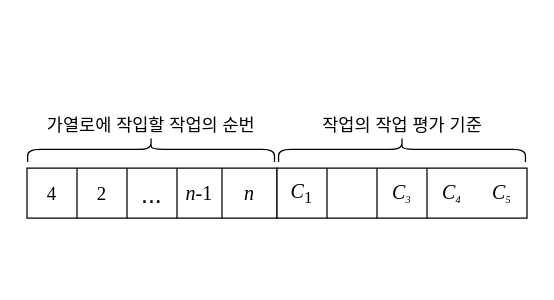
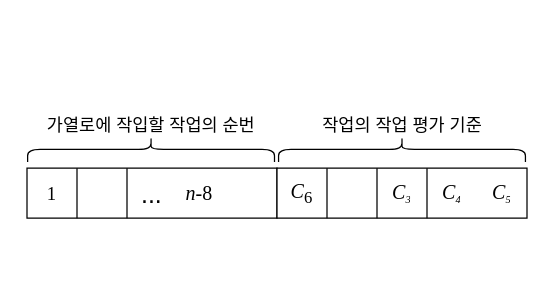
node "4": label "4" -> "1"
node "2": removed
node "n-1": label "n-1" -> "n-8"
node "n": removed
node "C1": label "C1" -> "C6"
